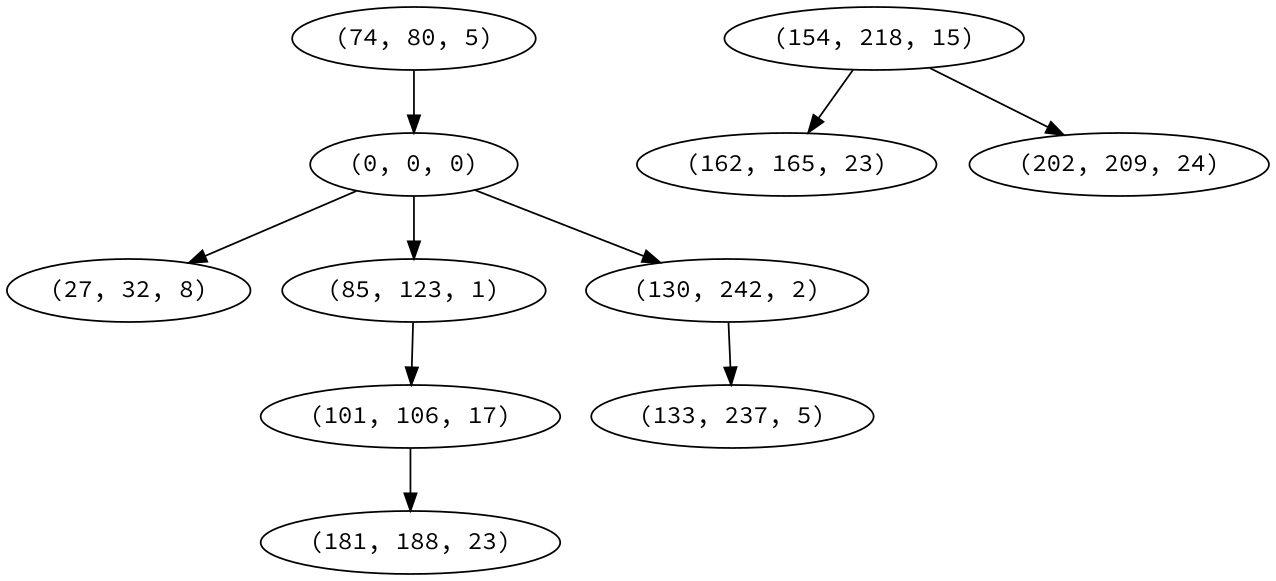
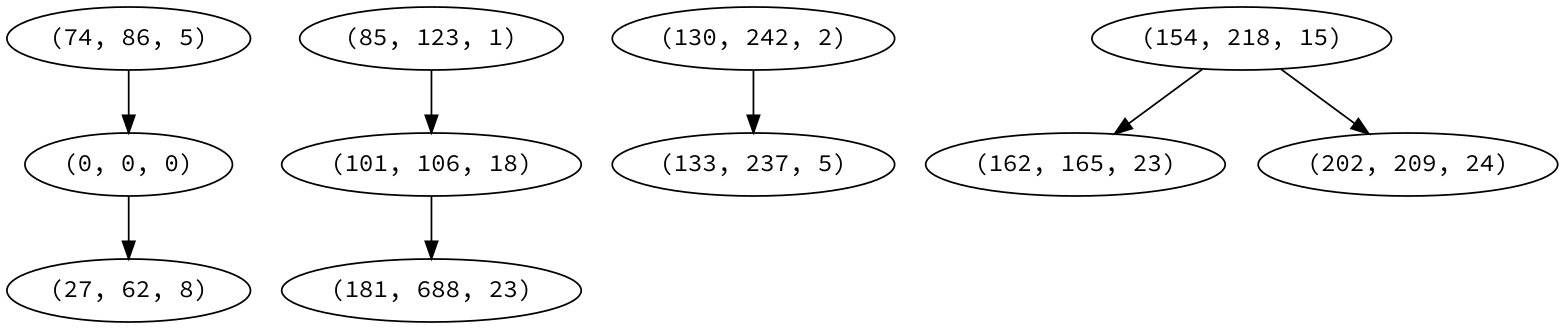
node "(74, 80, 5)": label "(74, 80, 5)" -> "(74, 86, 5)"
edge "(0, 0, 0)" -> "(85, 123, 1)": removed
edge "(0, 0, 0)" -> "(130, 242, 2)": removed
node "(27, 32, 8)": label "(27, 32, 8)" -> "(27, 62, 8)"
node "(101, 106, 17)": label "(101, 106, 17)" -> "(101, 106, 18)"
node "(181, 188, 23)": label "(181, 188, 23)" -> "(181, 688, 23)"
